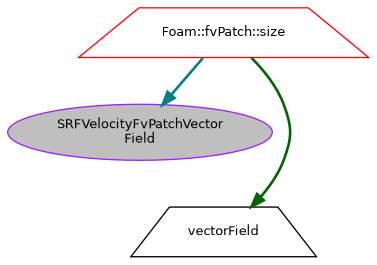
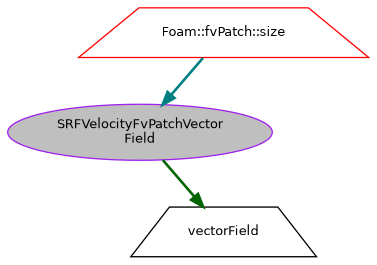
edge "Foam::fvPatch::size" -> "vectorField": now "SRFVelocityFvPatchVector Field" -> "vectorField"
